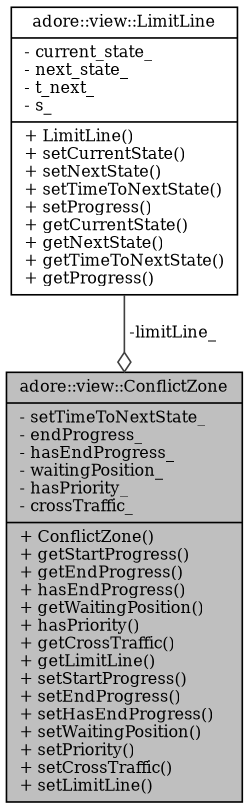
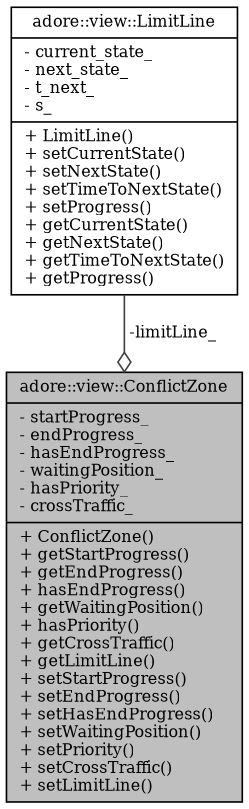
node "adore::view::ConflictZone": text "- setTimeToNextState_" -> "- startProgress_"
